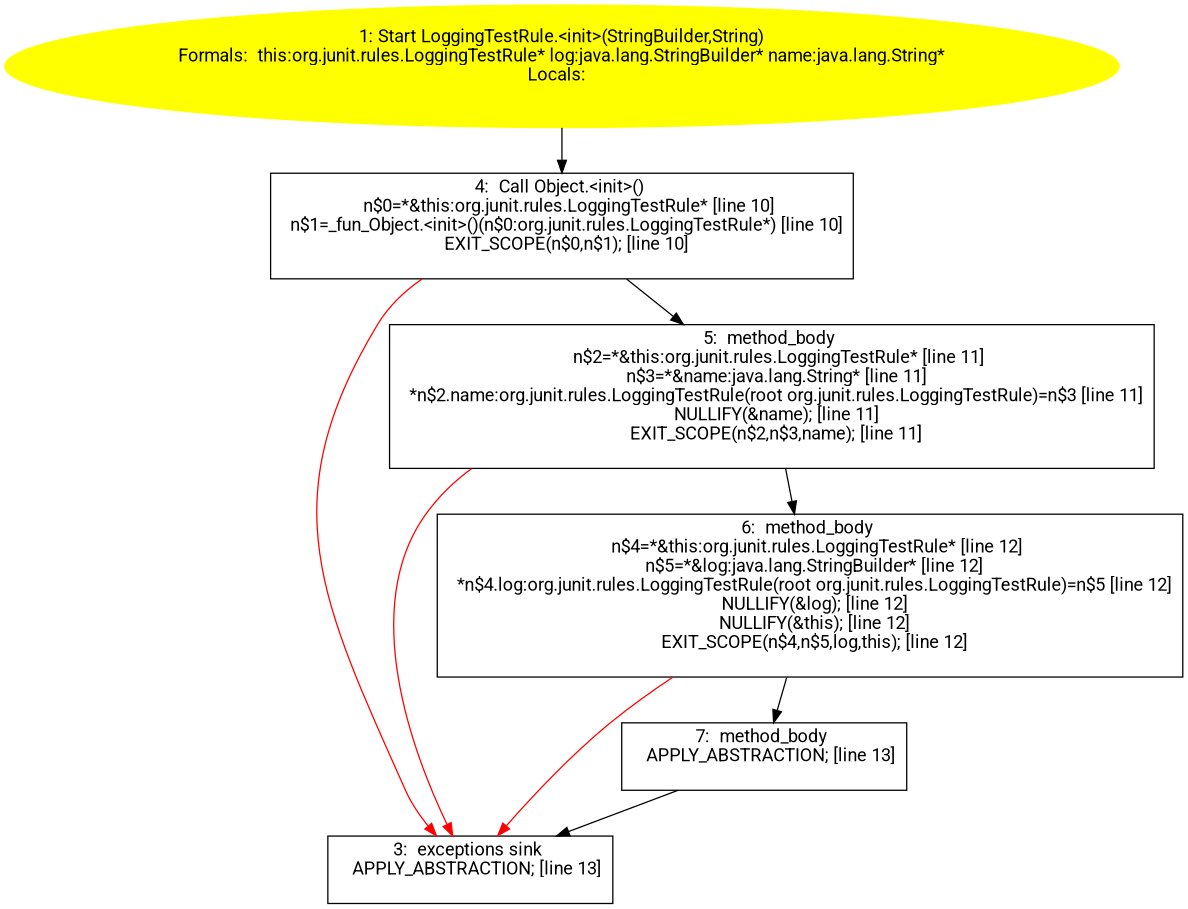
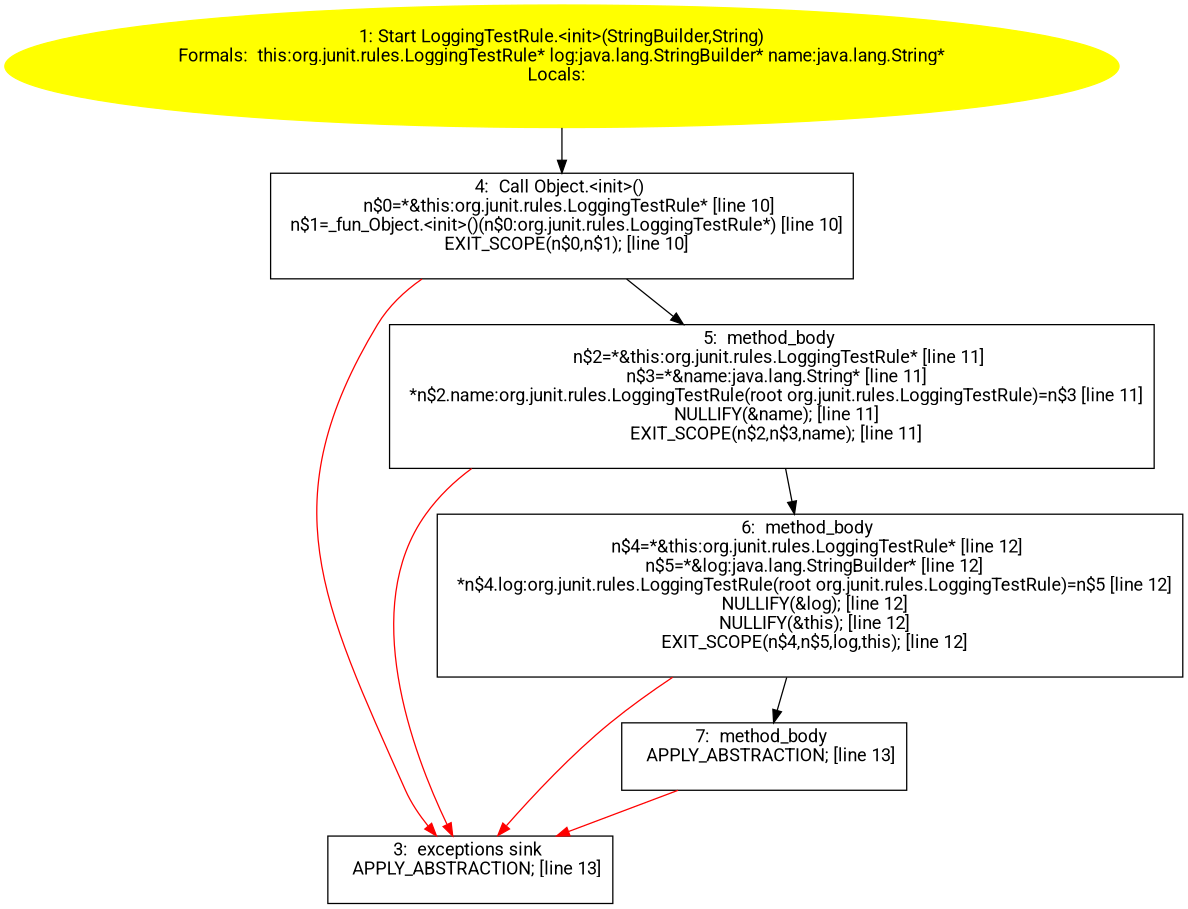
edge "7:  method_body APPLY_ABSTRACTION; [line 13]" -> "3:  exceptions sink APPLY_ABSTRACTION; [line 13]": color black -> red
